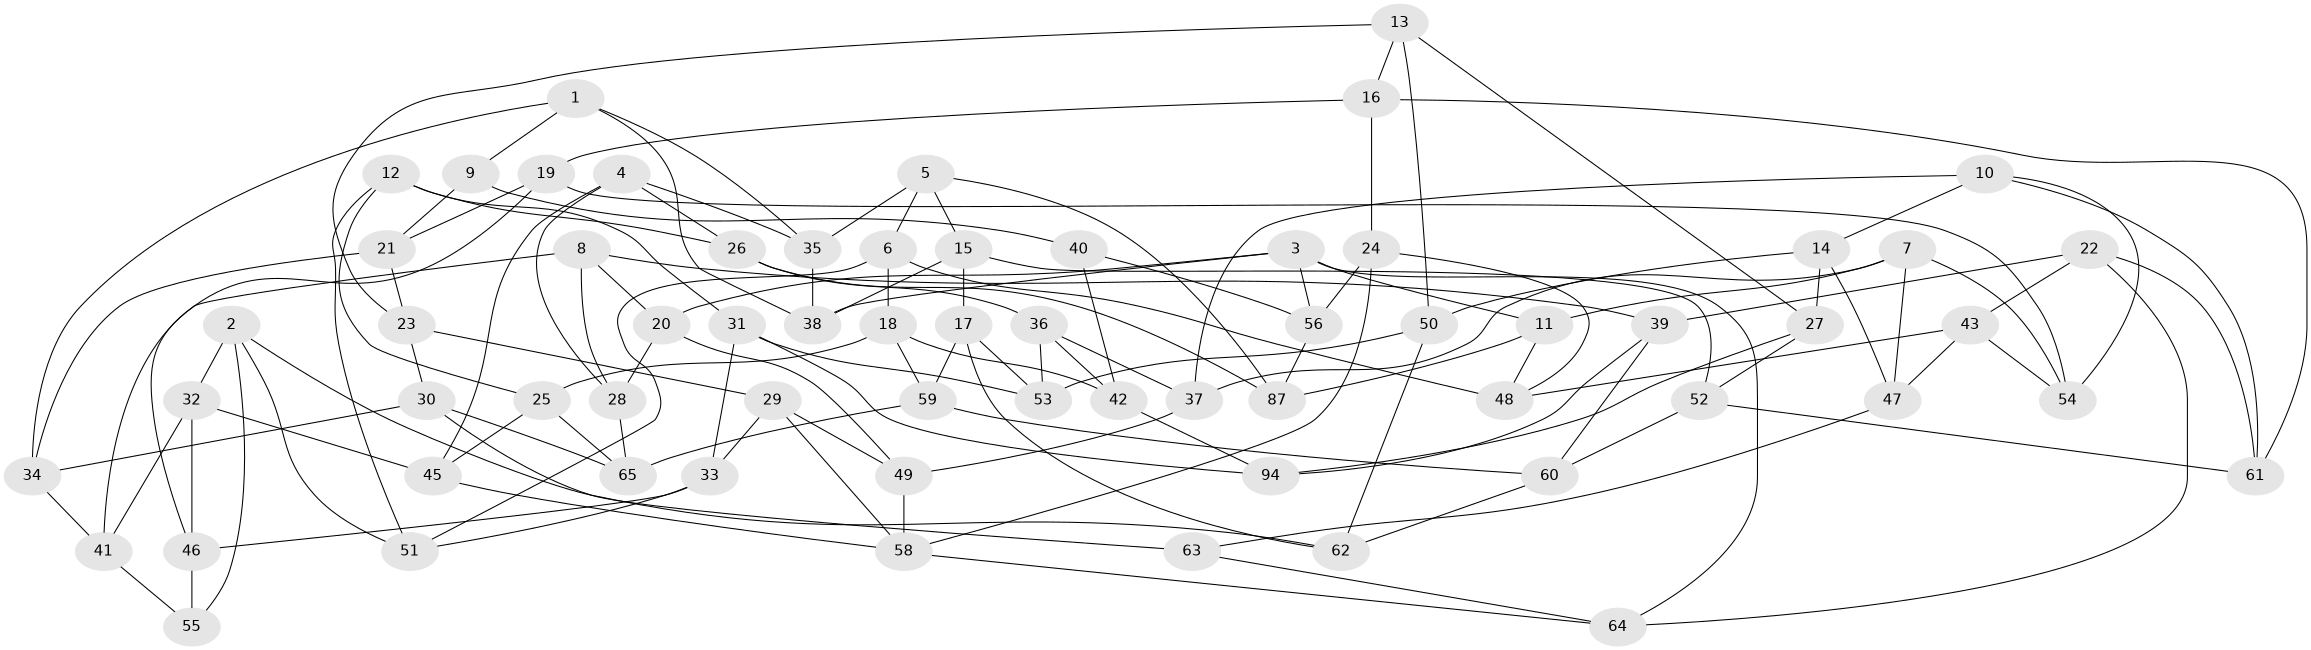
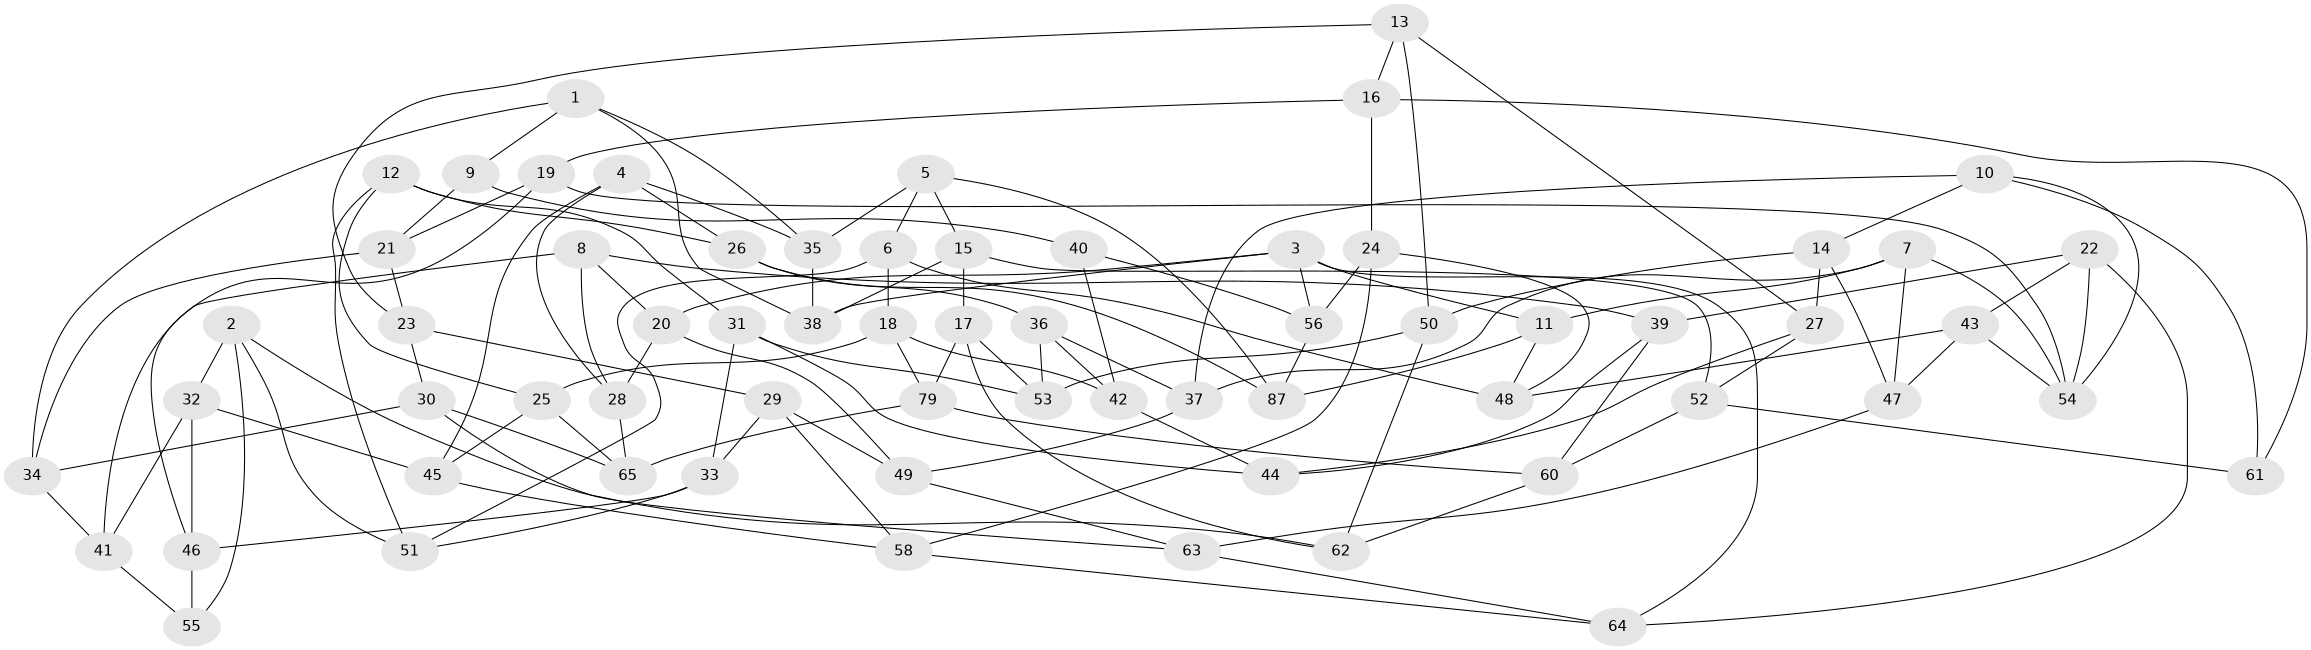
edge "22" -- "61": now "22" -- "54"
node "59": label "59" -> "79"
node "94": label "94" -> "44"
edge "49" -- "58": now "49" -- "63"
